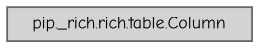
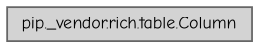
node "pip._rich.rich.table.Column": label "pip._rich.rich.table.Column" -> "pip._vendor.rich.table.Column"
